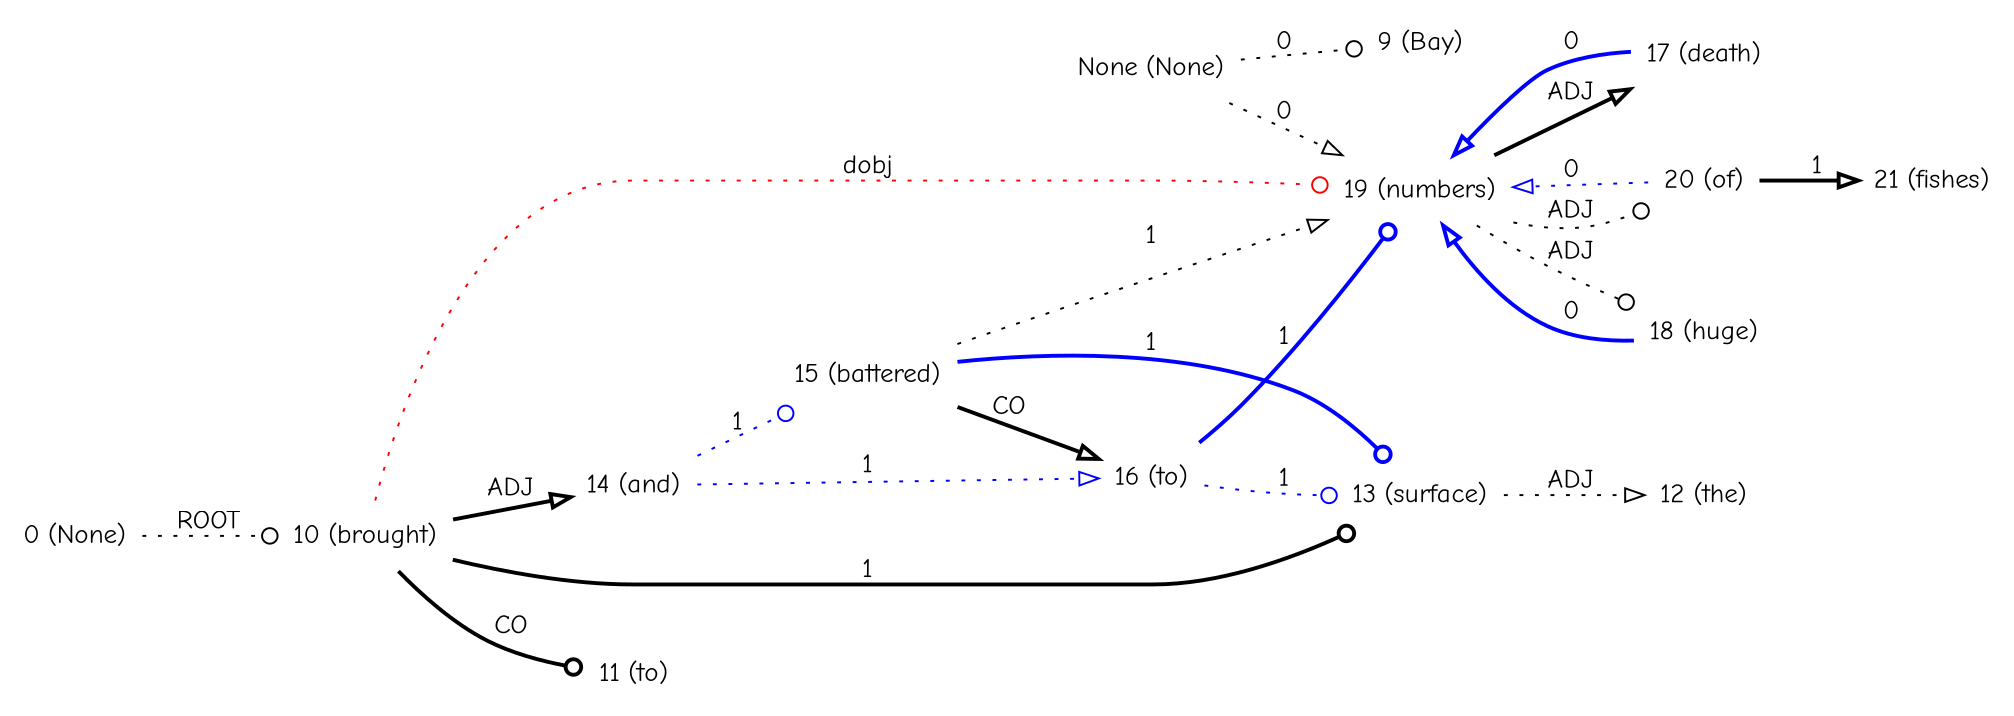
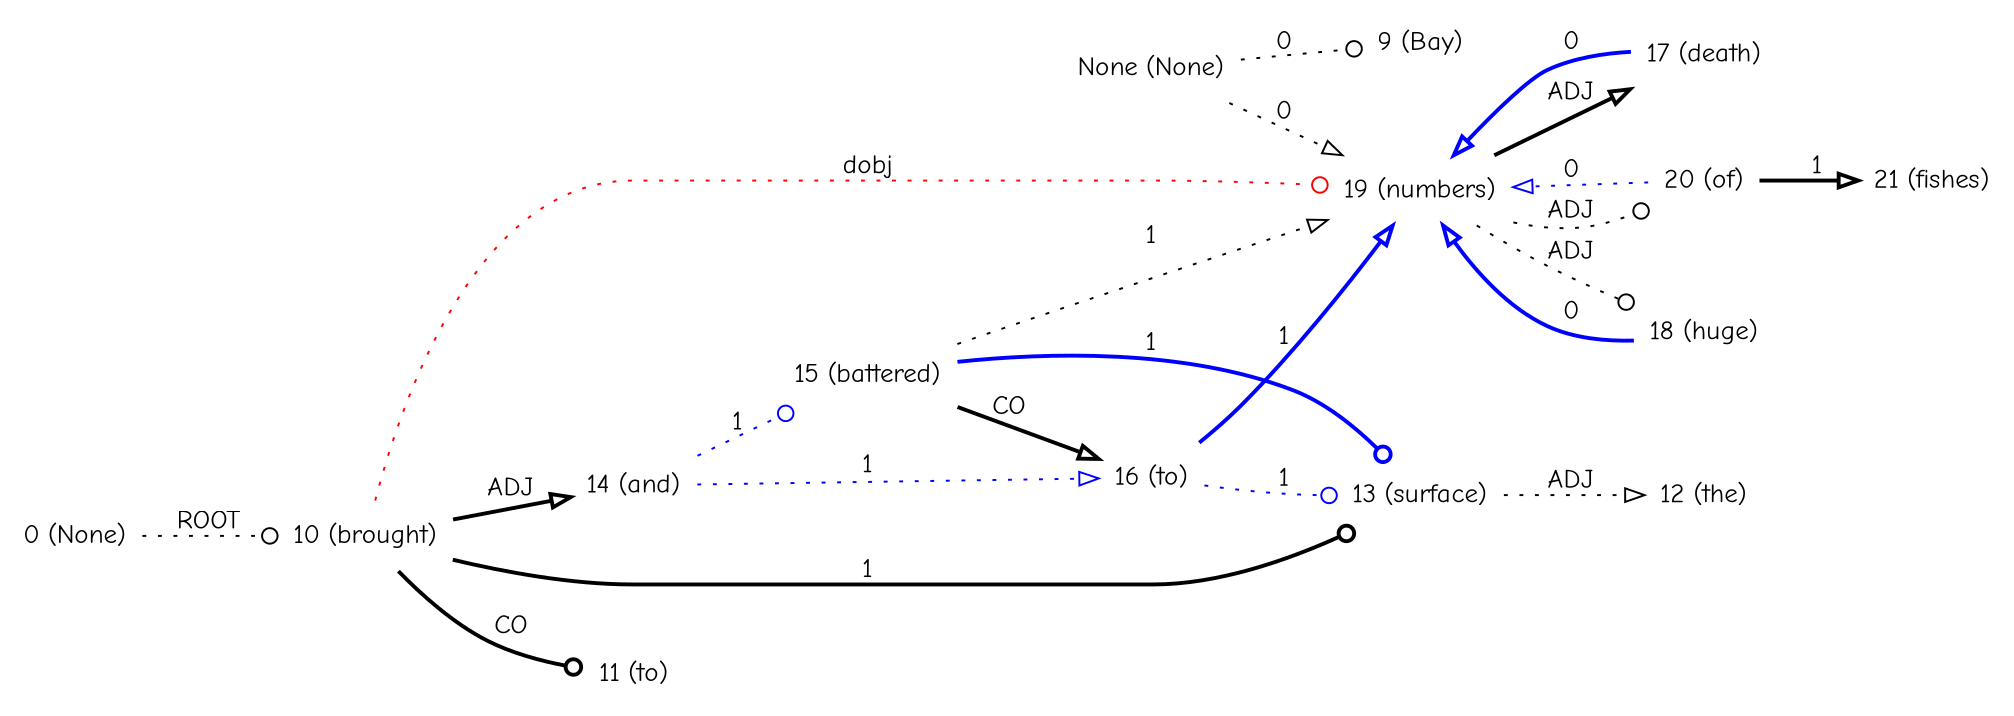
edge "16 (to)" -> "19 (numbers)": arrowhead odot -> onormal
